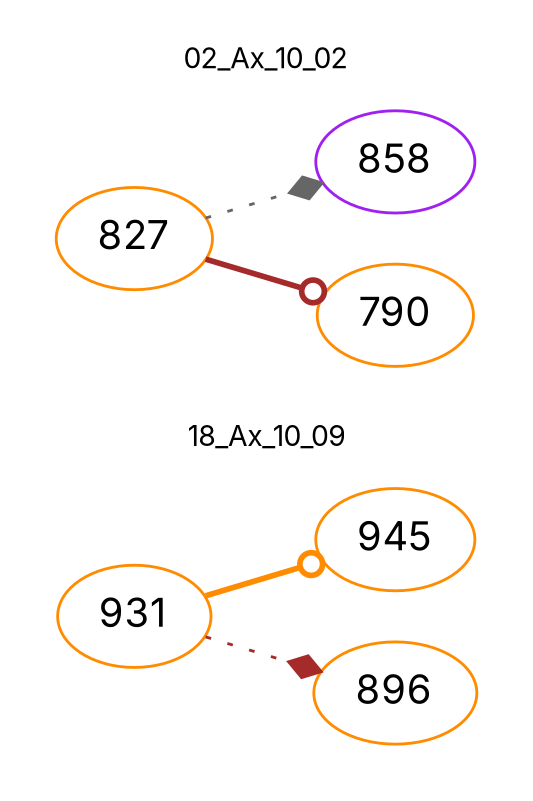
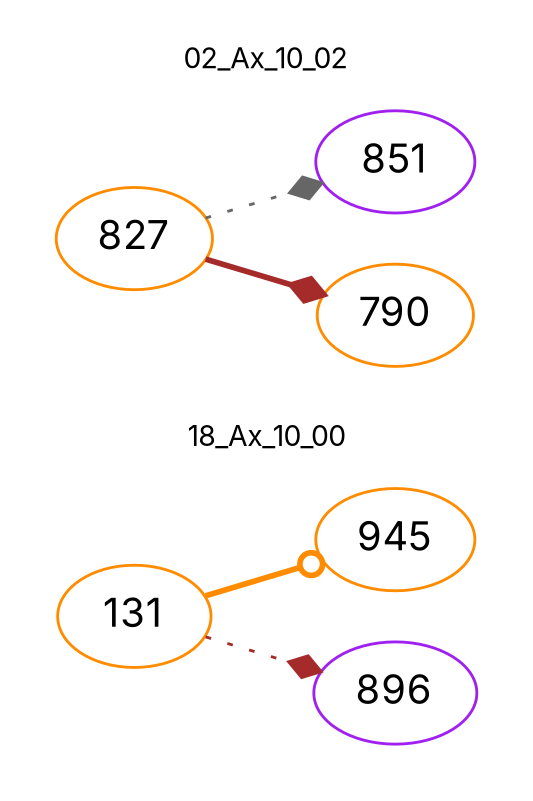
node "858": label "858" -> "851"
edge "827" -> "790": arrowhead odot -> diamond
cluster "18_Ax_10_09": label "18_Ax_10_09" -> "18_Ax_10_00"
node "931": label "931" -> "131"
node "896": color darkorange -> purple
